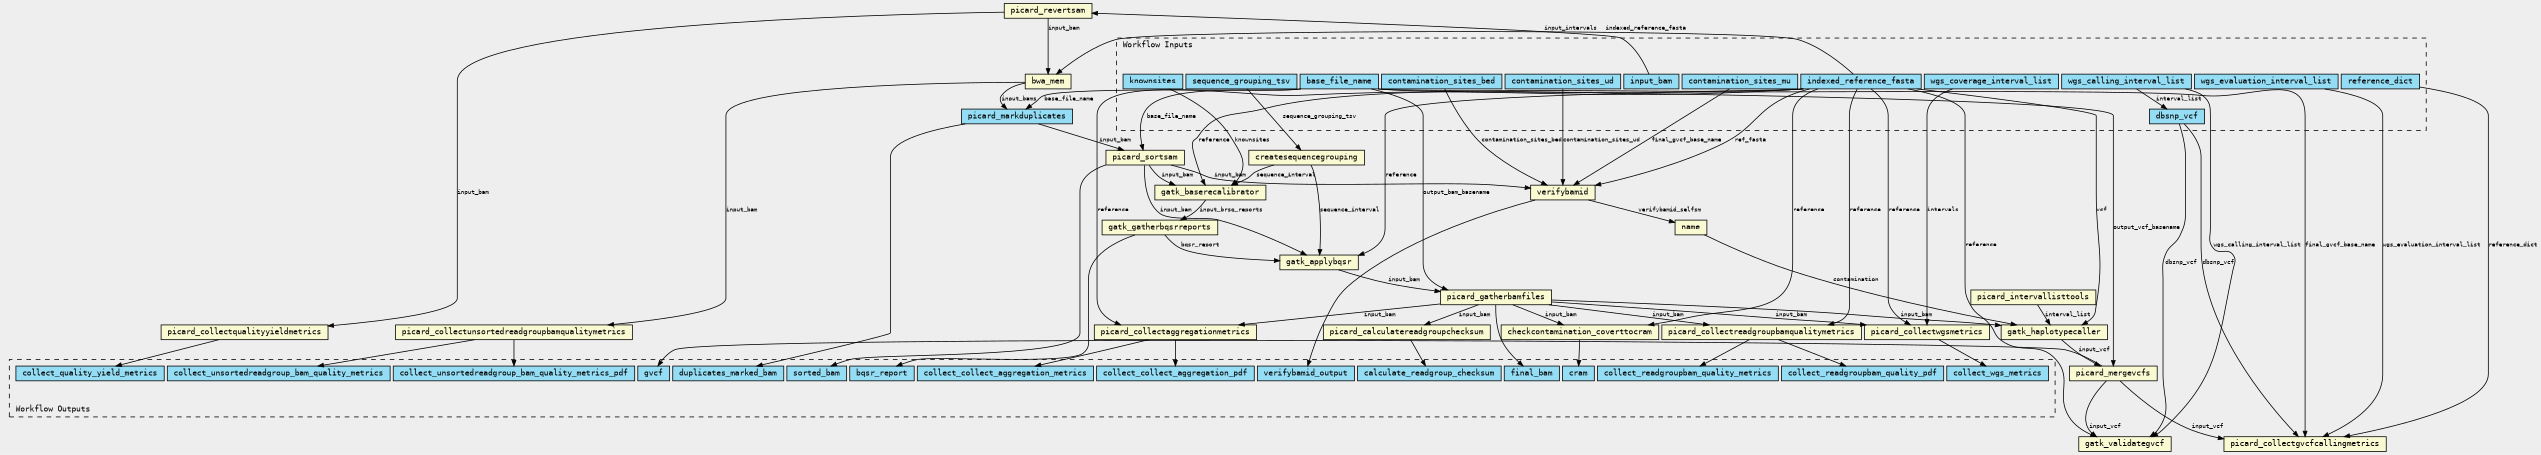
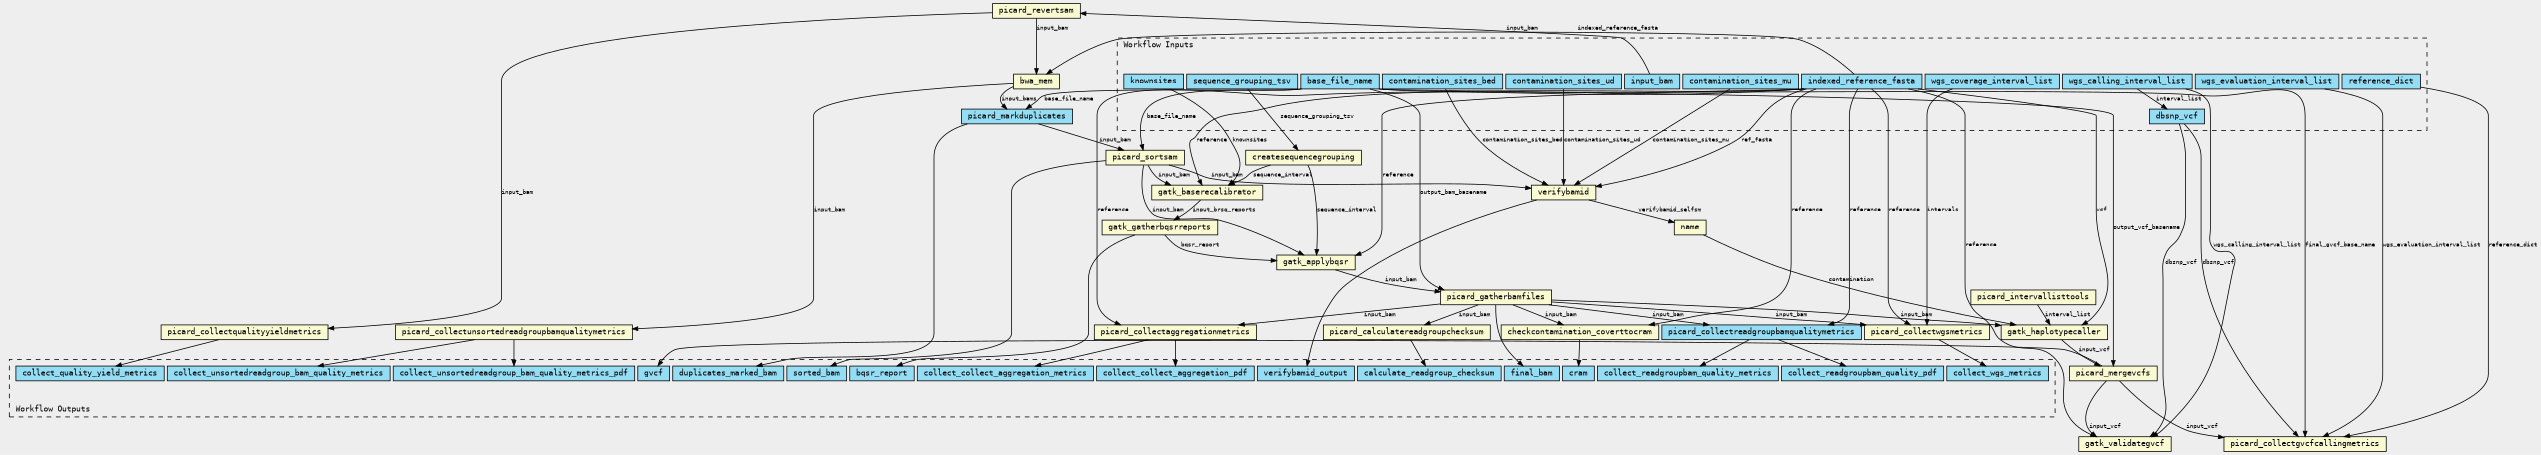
edge "input_bam" -> "picard_revertsam": label "input_intervals" -> "input_bam"
edge "contamination_sites_mu" -> "verifybamid": label "final_gvcf_base_name" -> "contamination_sites_mu"
node "picard_collectreadgroupbamqualitymetrics": fillcolor lightgoldenrodyellow -> #94ddf4
